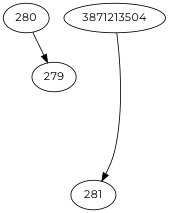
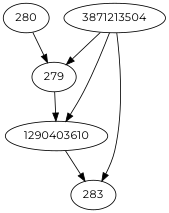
edge "3871213504" -> "279": added
node "1290403610": added
node "281": label "281" -> "283"
